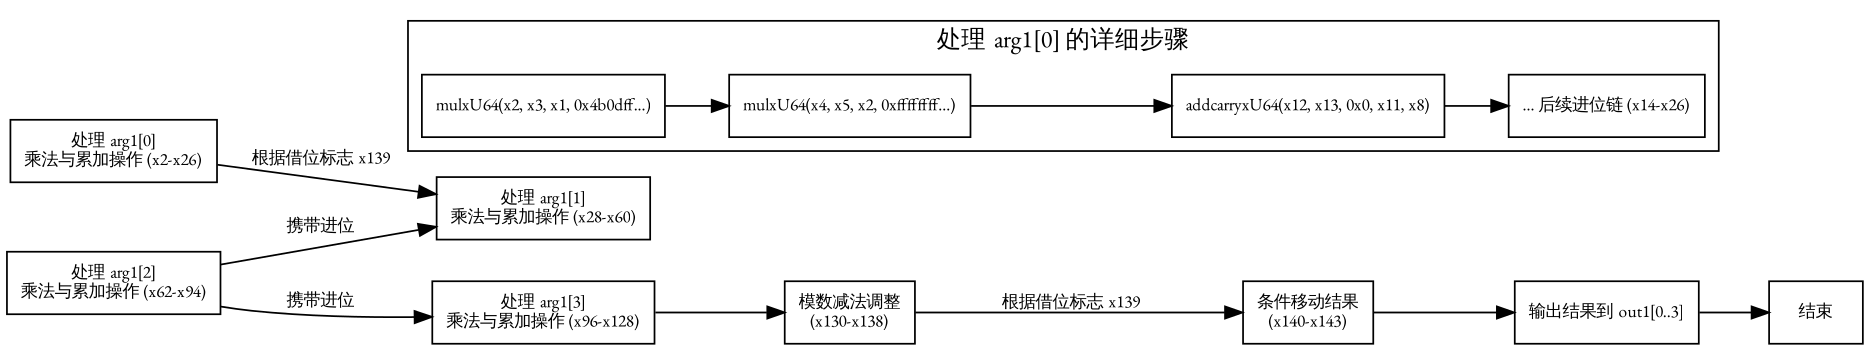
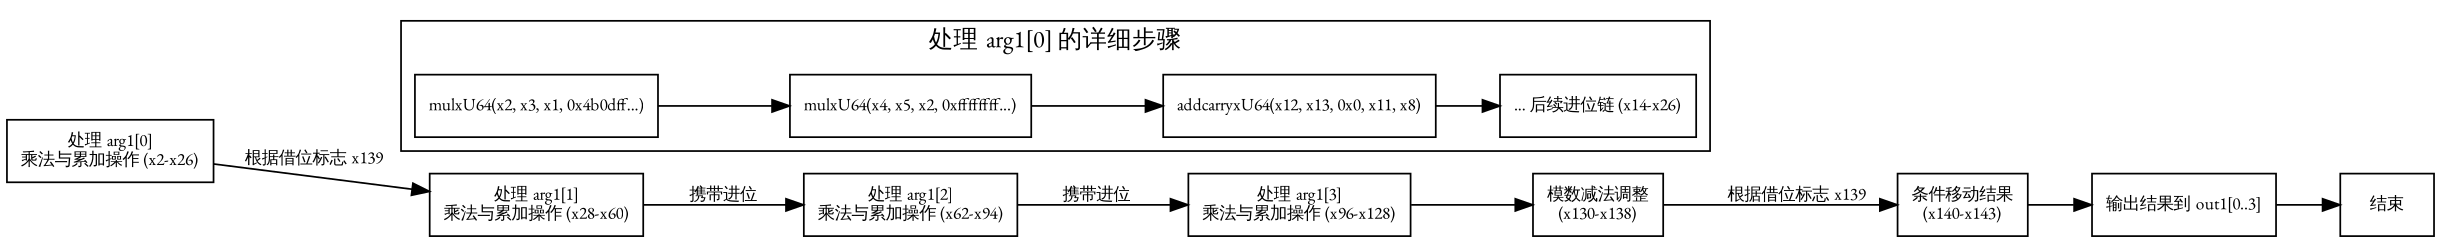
edge "处理 arg1[2] 乘法与累加操作 (x62-x94)" -> "处理 arg1[1] 乘法与累加操作 (x28-x60)": reversed
